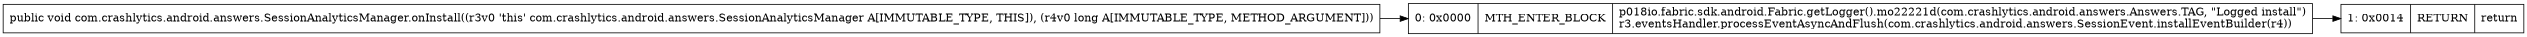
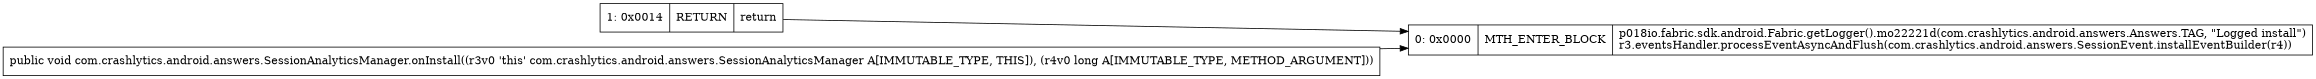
edge "0: 0x0000" -> "1: 0x0014": reversed
